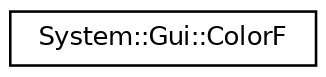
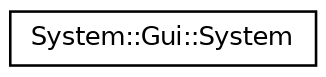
node "System::Gui::ColorF": label "System::Gui::ColorF" -> "System::Gui::System"
